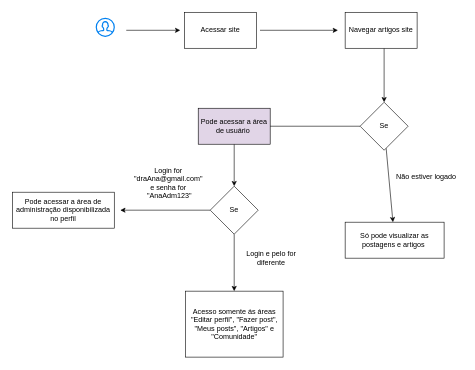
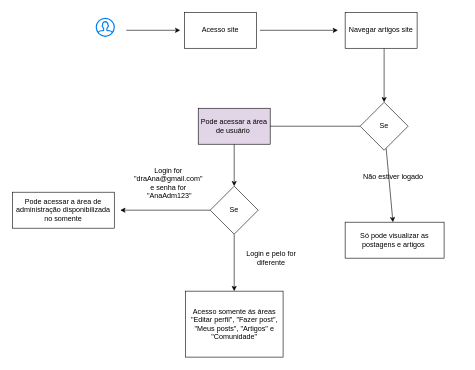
node "Acessar site": label "Acessar site" -> "Acesso site"
node "Não estiver logado": moved (426, 177) -> (393, 177)
node "Pode acessar a área de administração disponibilizada no perfil": label "Pode acessar a área de administração disponibilizada no perfil" -> "Pode acessar a área de administração disponibilizada no somente"
